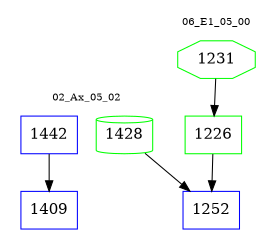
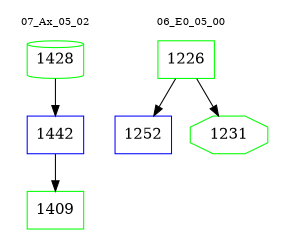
cluster "06_E1_05_00": label "06_E1_05_00" -> "06_E0_05_00"
edge "1231" -> "1226": reversed
cluster "02_Ax_05_02": label "02_Ax_05_02" -> "07_Ax_05_02"
edge "1428" -> "1252": now "1428" -> "1442"
node "1409": color blue -> green
